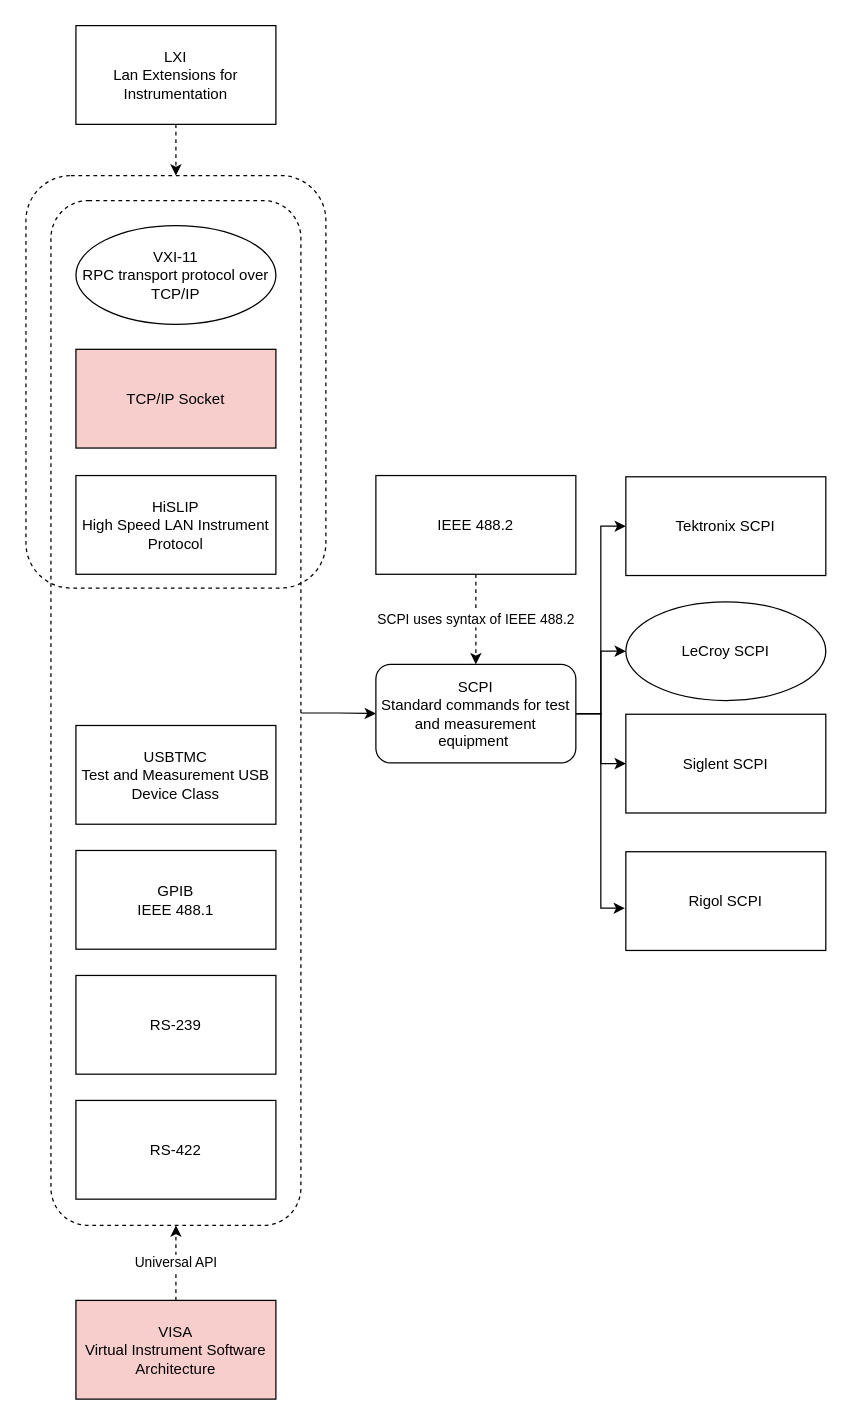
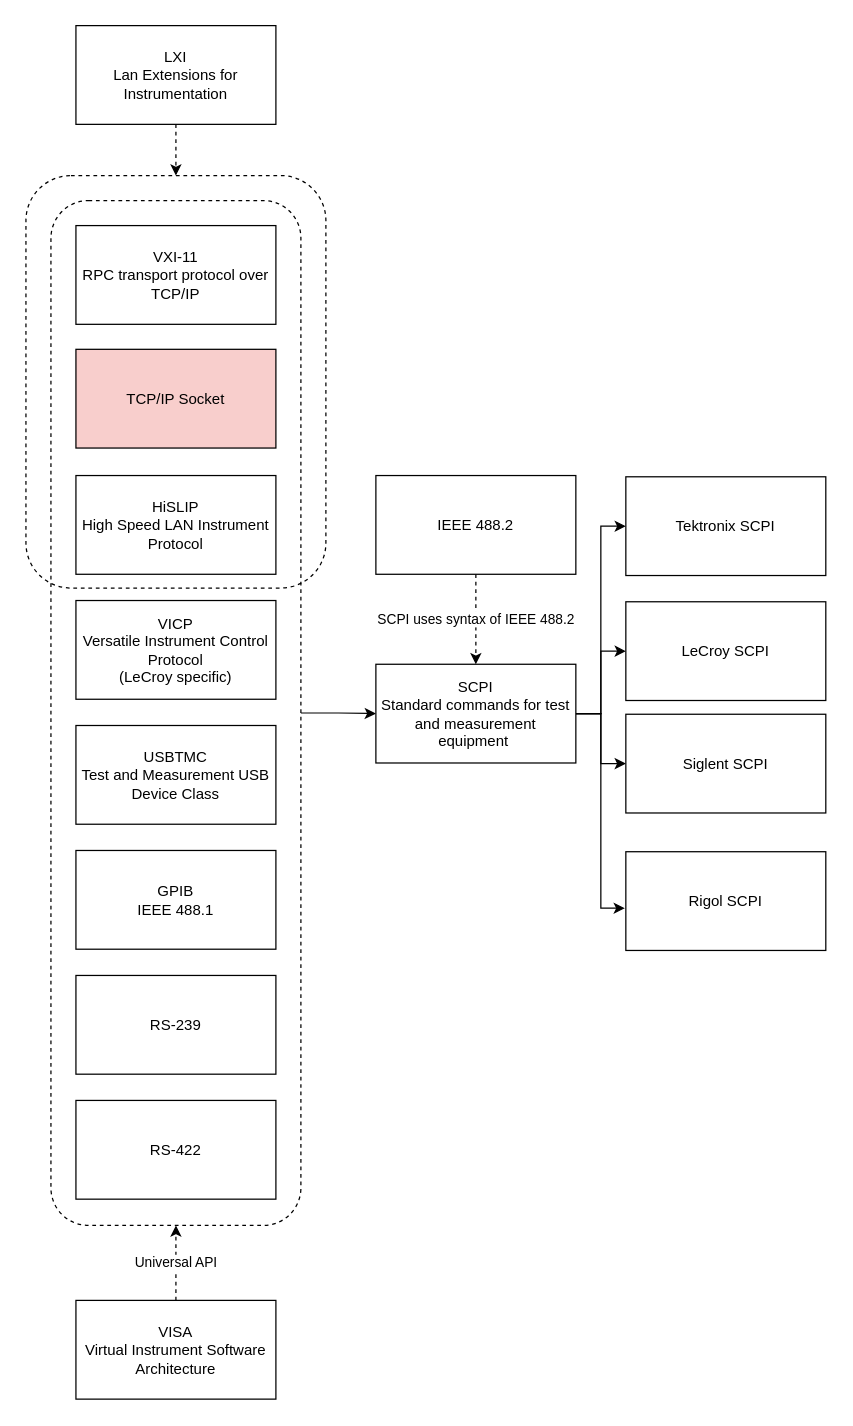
node "VXI-11 RPC transport protocol over TCP/IP": shape ellipse -> rectangle
node "VICP Versatile Instrument Control Protocol (LeCroy specific)": added
node "LeCroy SCPI": shape ellipse -> rectangle
node "SCPI Standard commands for test and measurement equipment": shape rounded rectangle -> rectangle
node "VISA Virtual Instrument Software Architecture": fillcolor #f8cecc -> #ffffff
